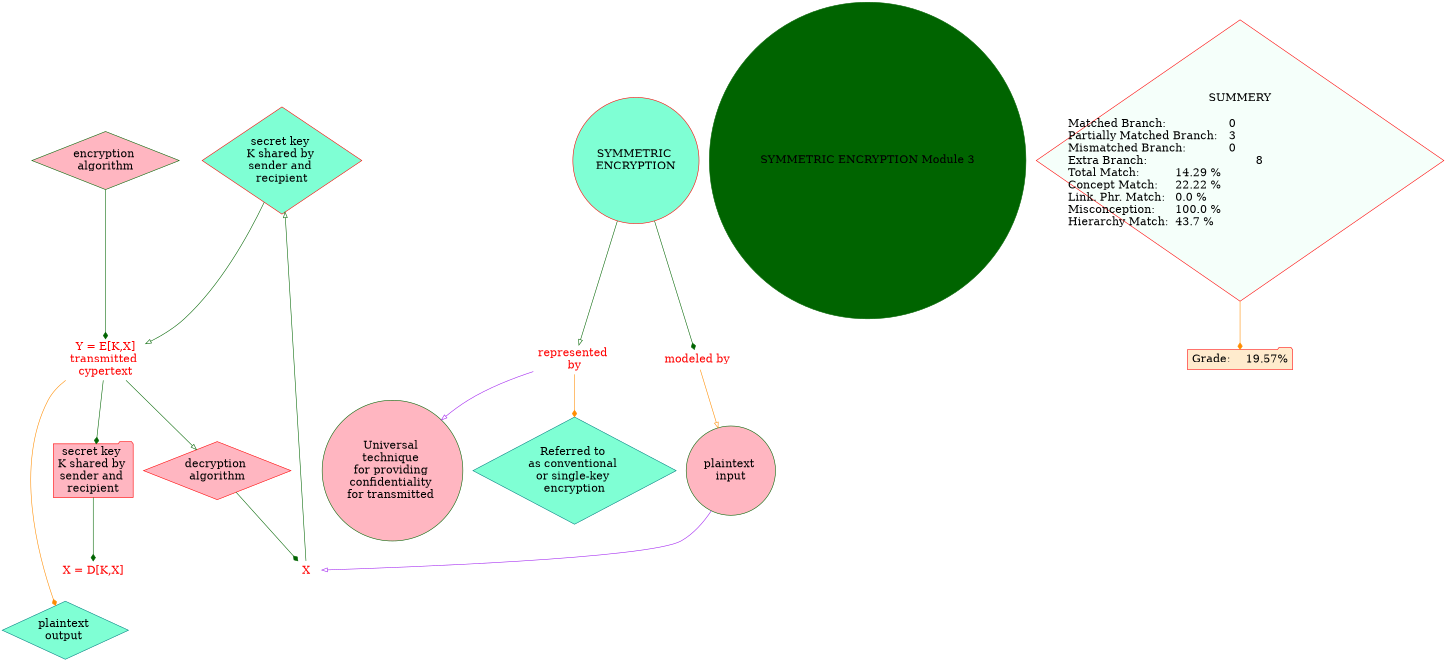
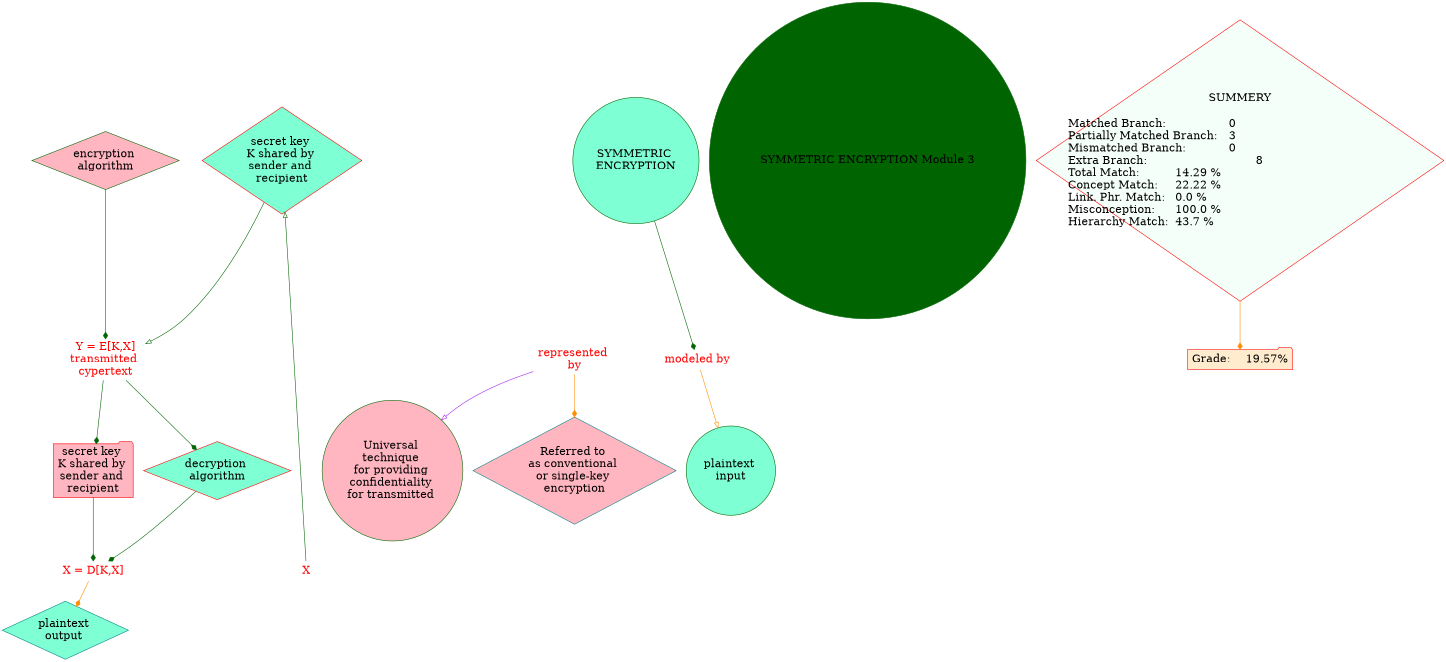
node "SYMMETRIC ENCRYPTION": color red -> darkgreen
edge "SYMMETRIC ENCRYPTION" -> "represented by": removed
edge "Y = E[K,X] transmitted cypertext" -> "decryption algorithm": arrowhead onormal -> diamond
node "decryption algorithm": fillcolor #ffb6c1 -> aquamarine
node "Referred to as conventional or single-key encryption": fillcolor aquamarine -> #ffb6c1
node "plaintext input": fillcolor #ffb6c1 -> aquamarine
edge "Y = E[K,X] transmitted cypertext" -> "plaintext output": now "X = D[K,X]" -> "plaintext output"
edge "decryption algorithm" -> "X": now "decryption algorithm" -> "X = D[K,X]"
edge "plaintext input" -> "X": removed
